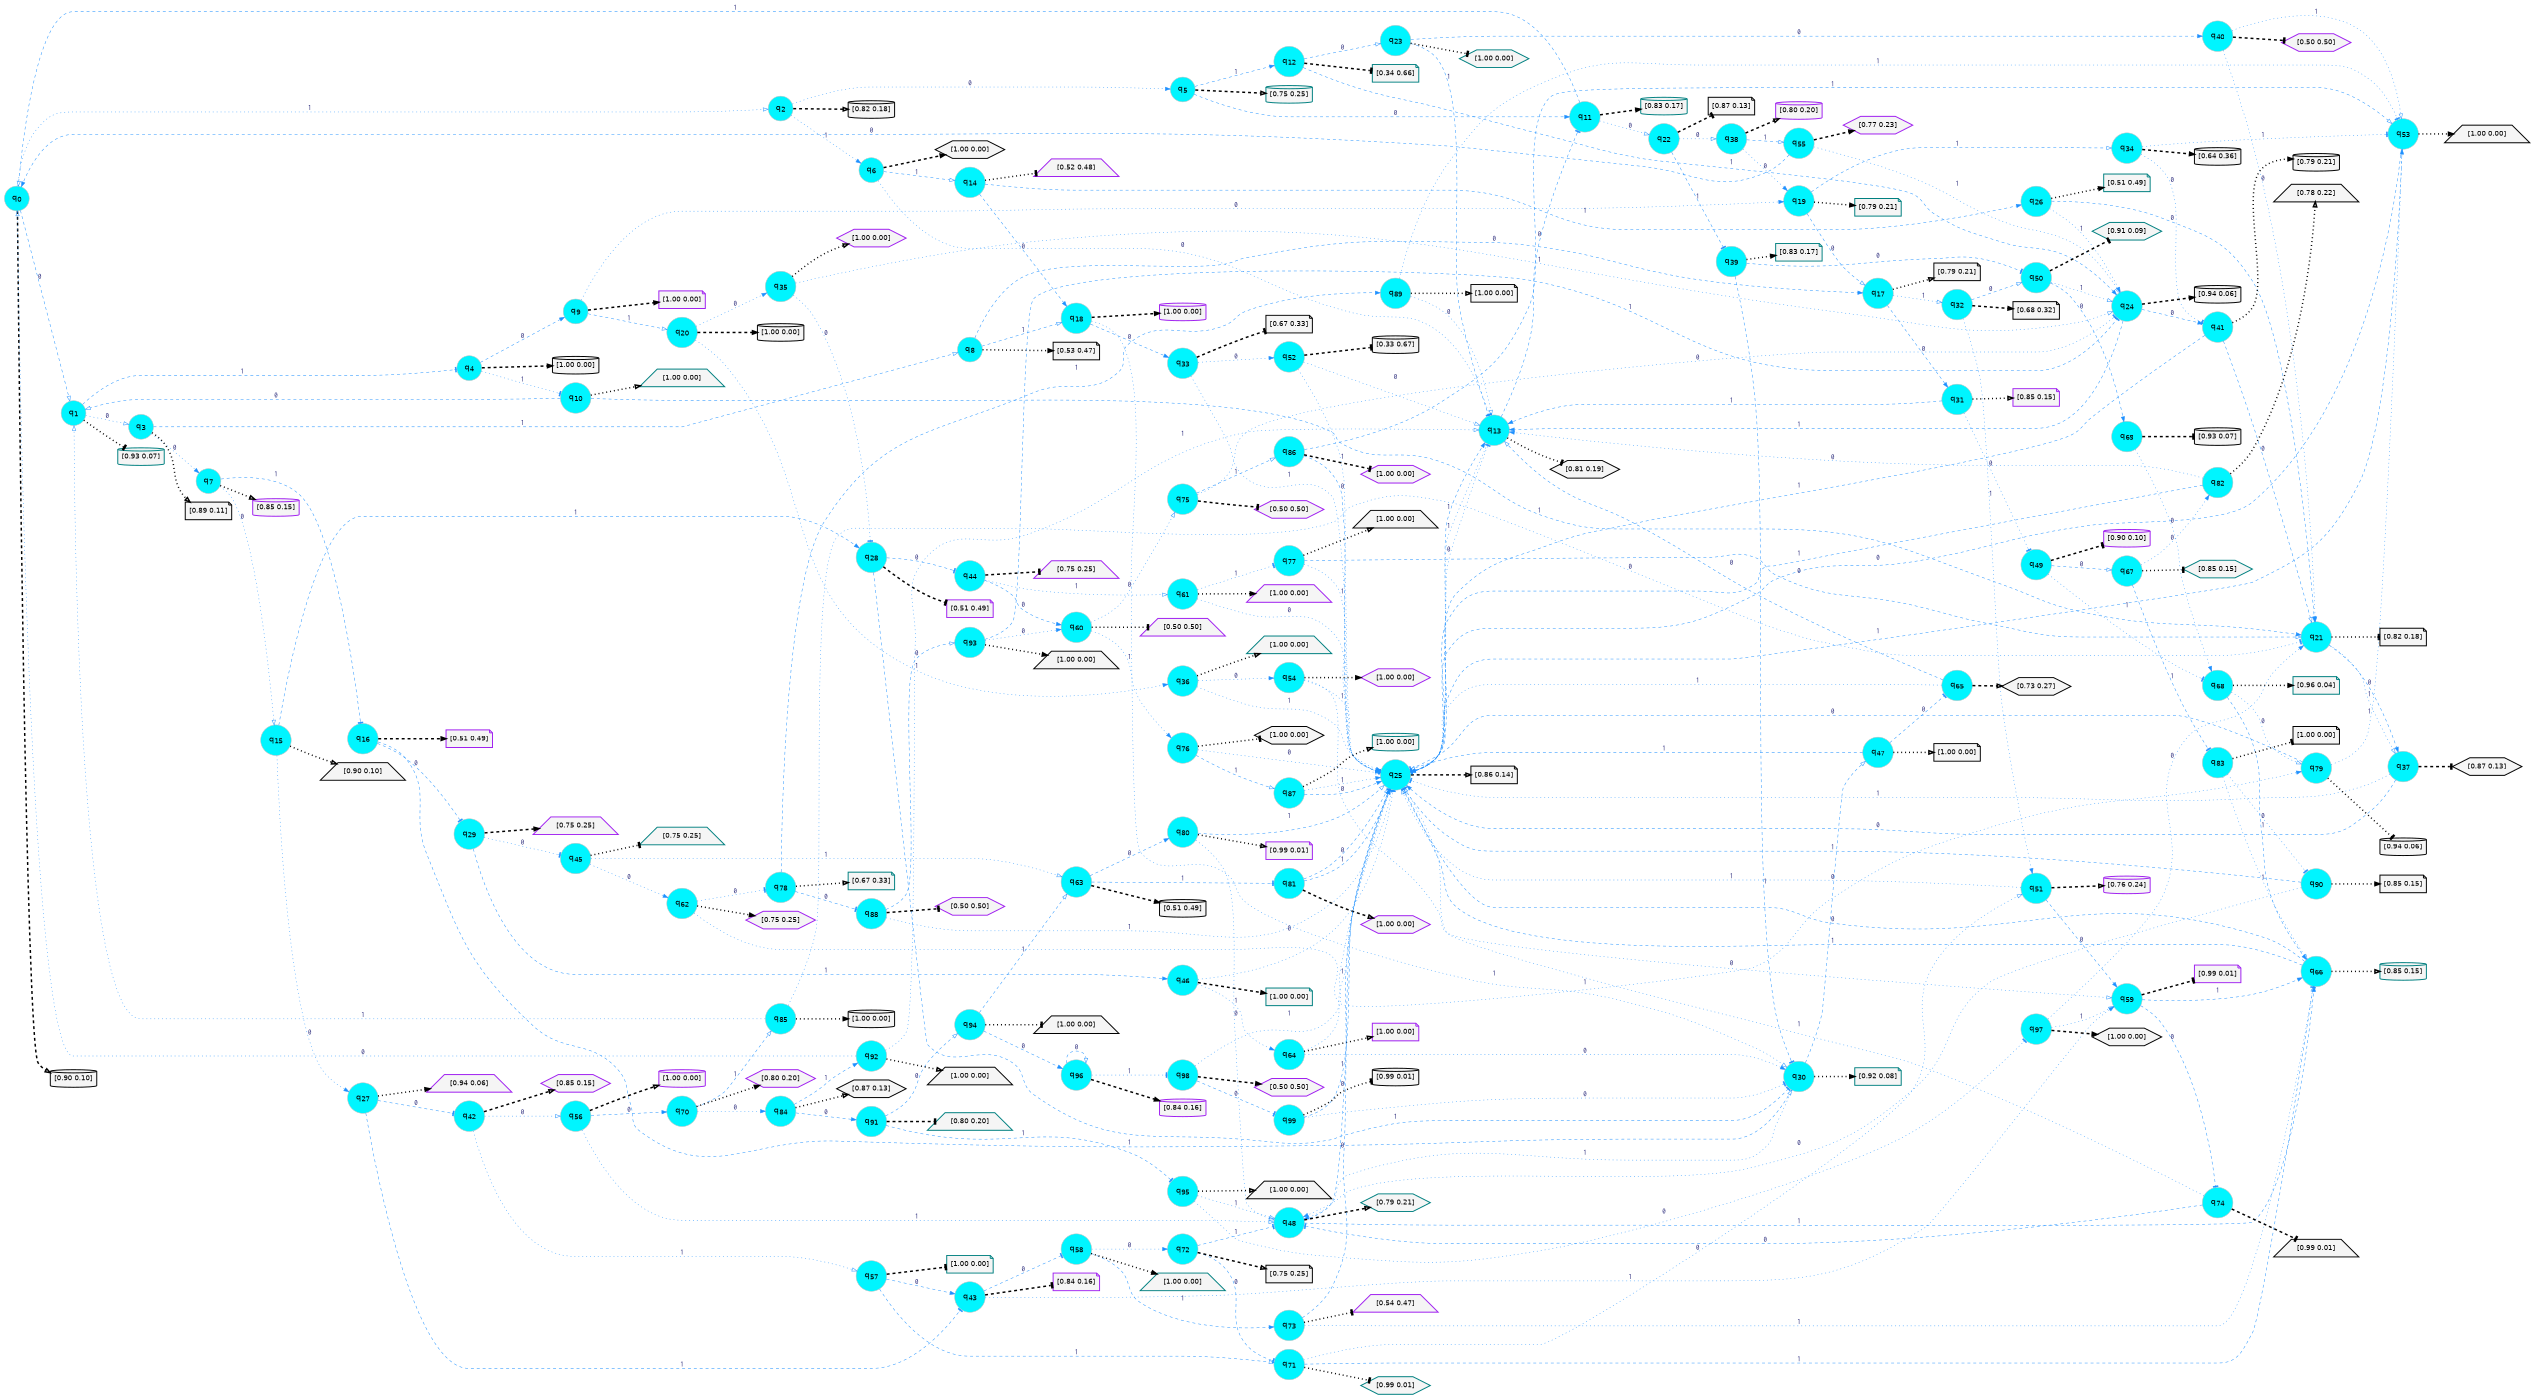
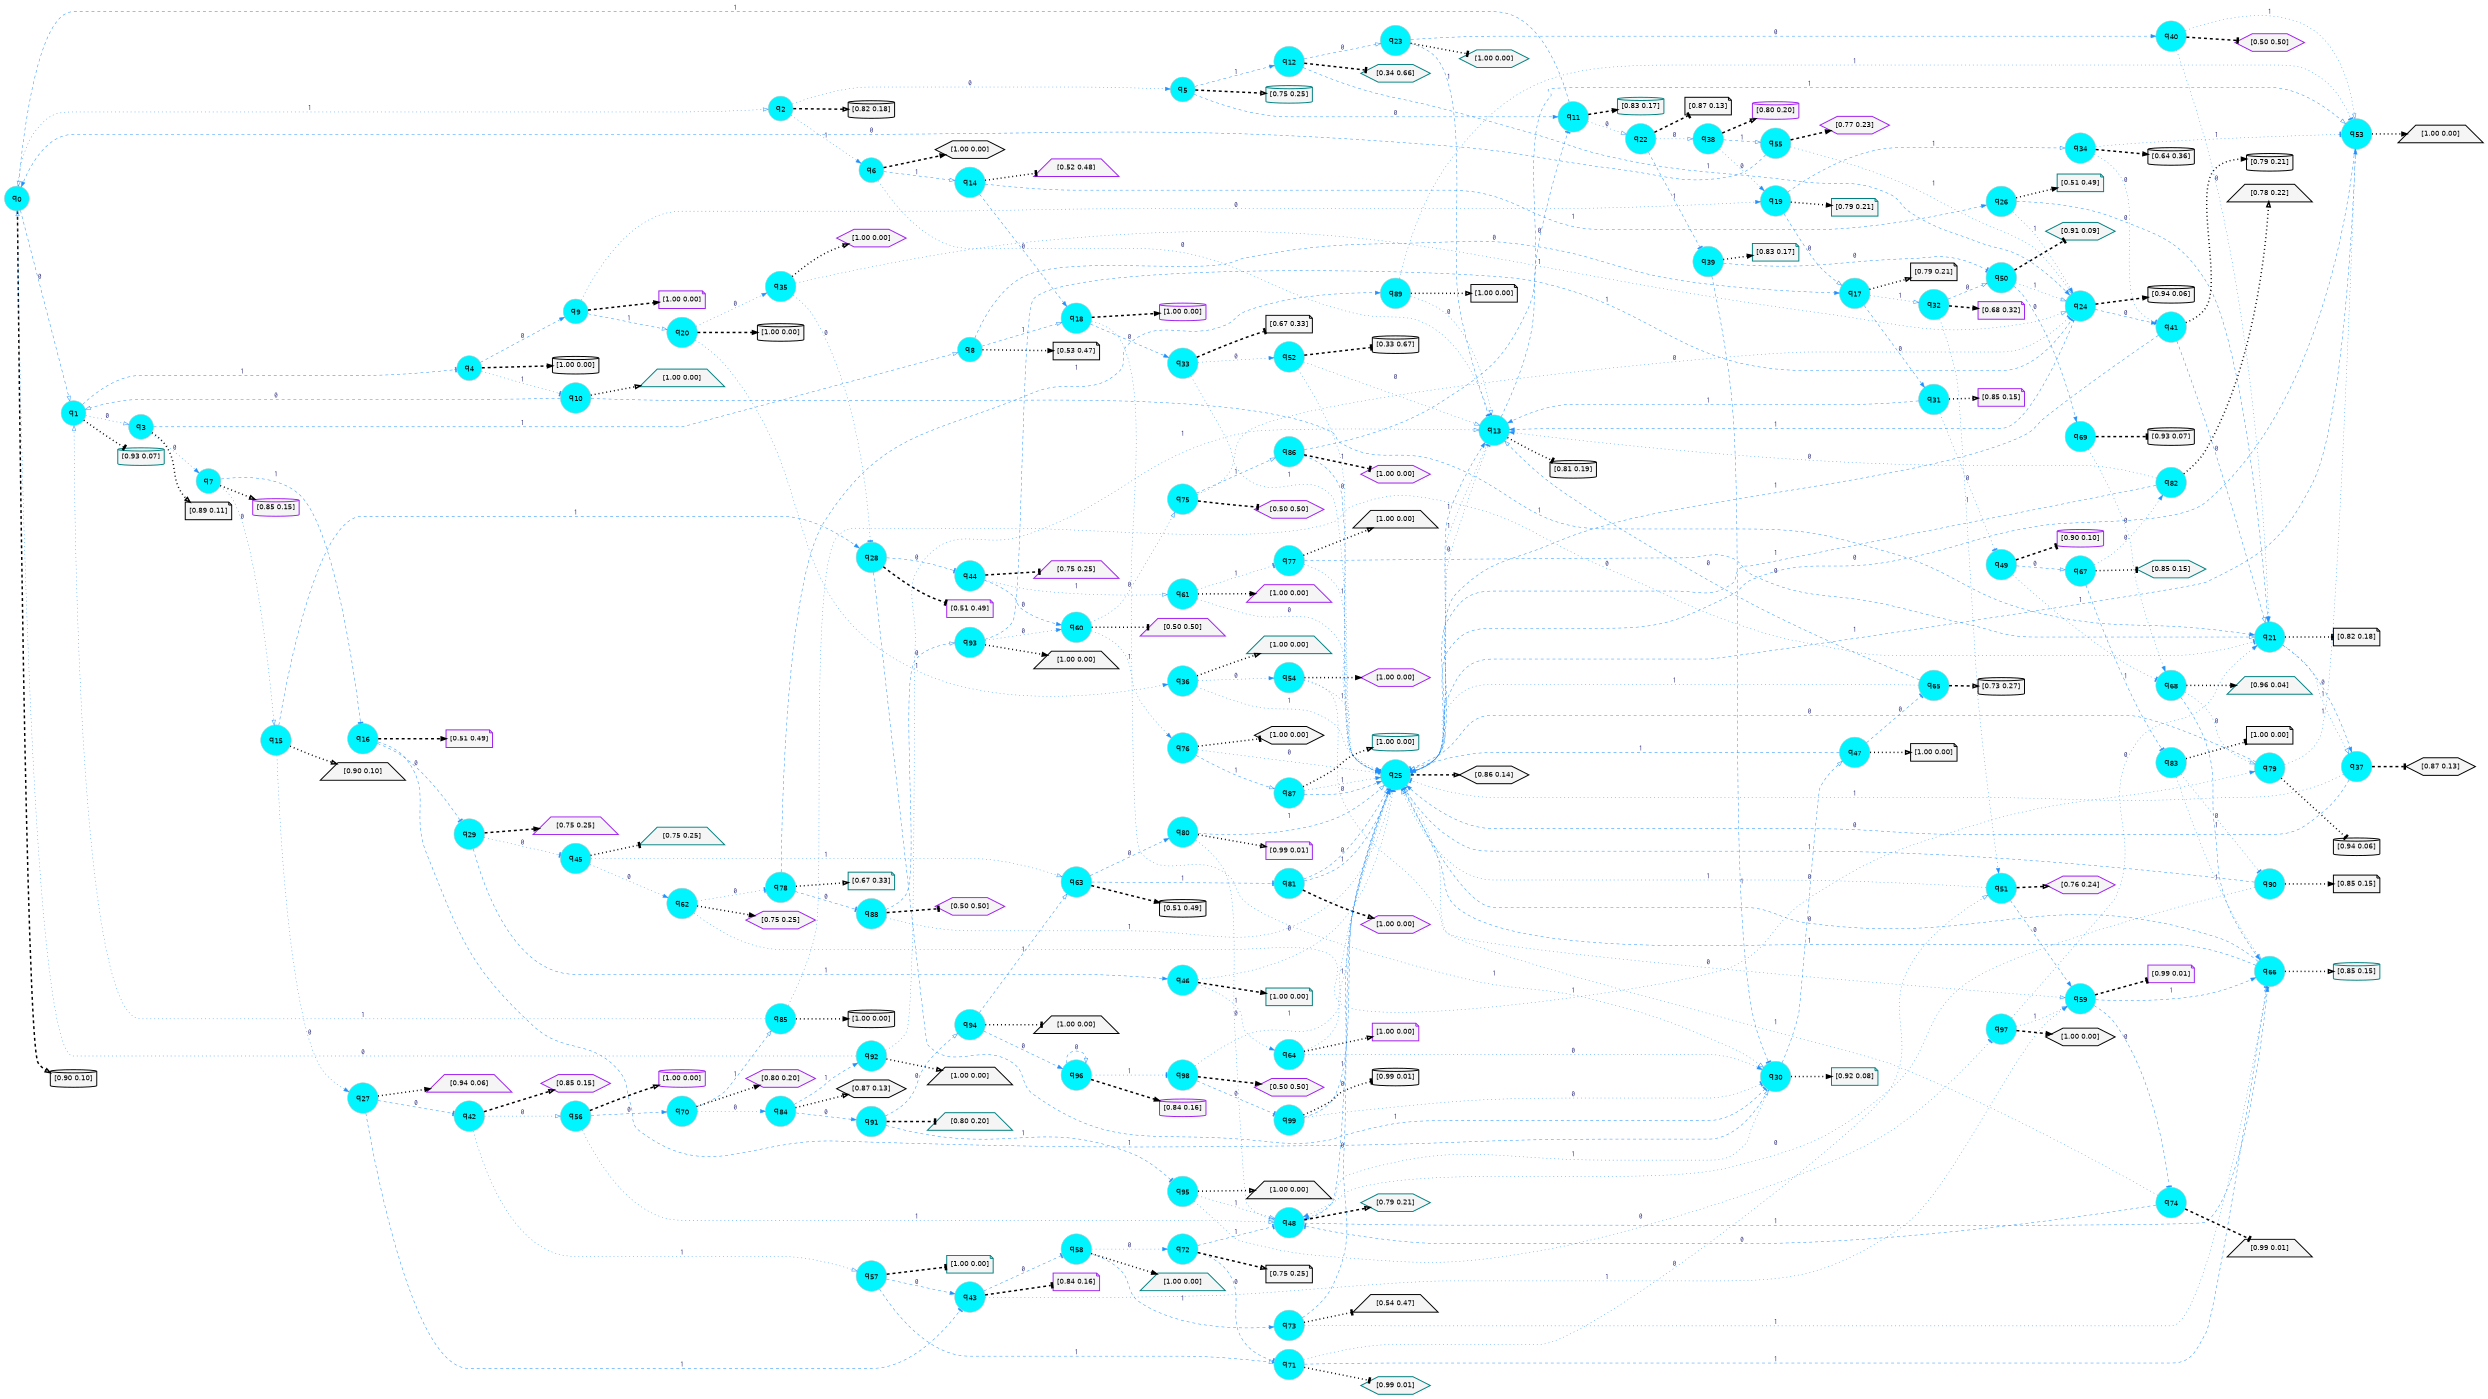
node "[0.34 0.66]": shape note -> hexagon
node "[0.68 0.32]": color black -> purple
node "[0.81 0.19]": shape hexagon -> cylinder
node "[0.96 0.04]": shape note -> trapezium
node "[0.73 0.27]": shape hexagon -> cylinder
node "[0.86 0.14]": shape note -> hexagon
node "[0.76 0.24]": shape cylinder -> hexagon
node "[0.54 0.47]": color purple -> black
